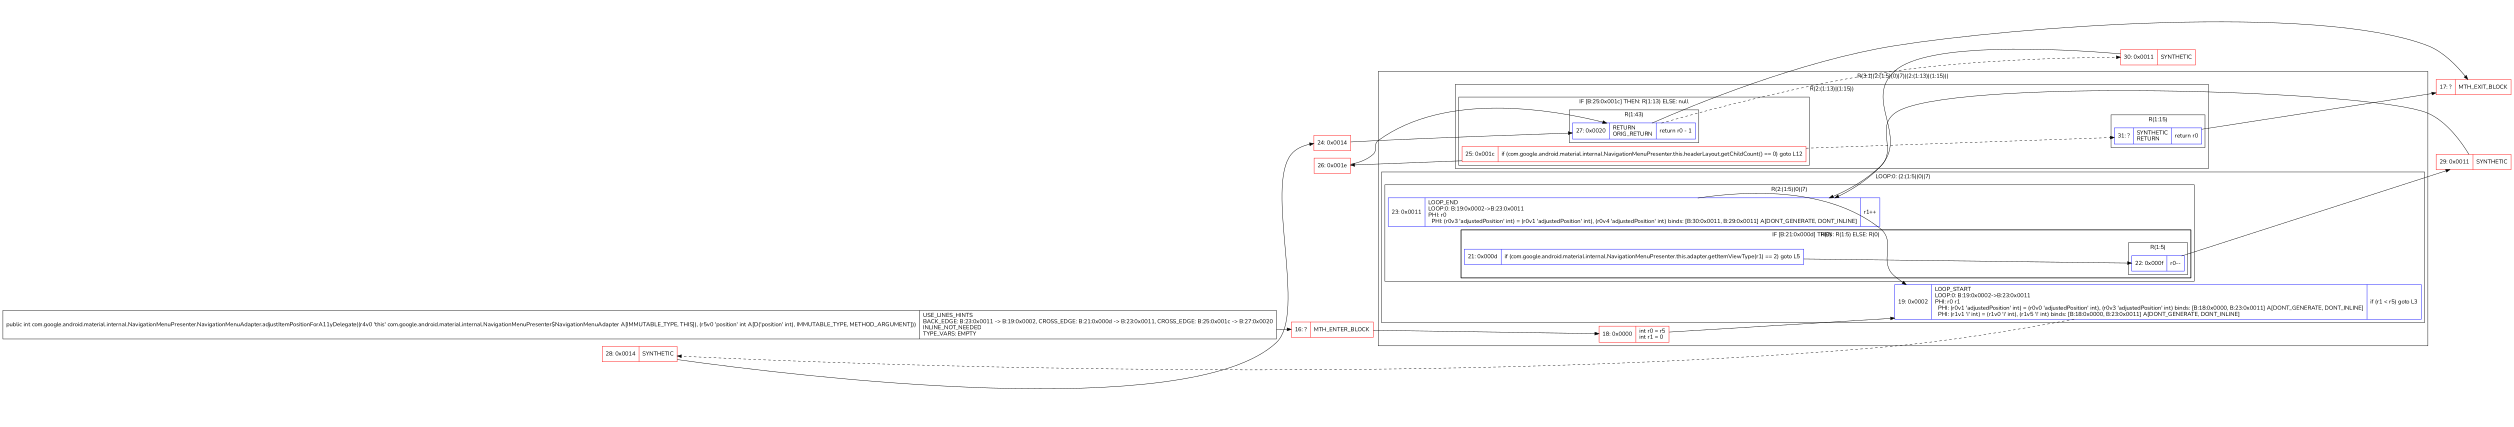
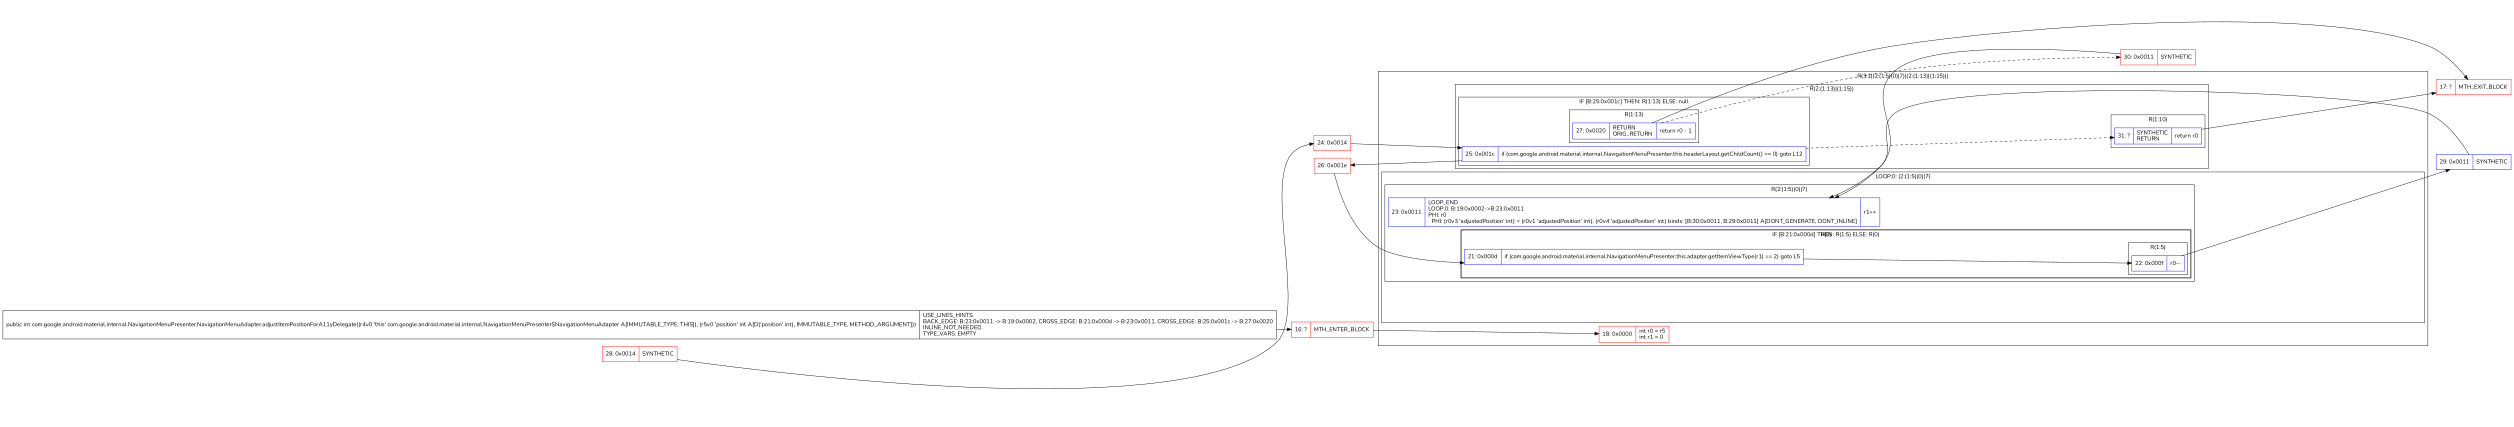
edge "26: 0x001e" -> "27: 0x0020": now "26: 0x001e" -> "21: 0x000d"
cluster "R(1:43)": label "R(1:43)" -> "R(1:13)"
cluster "R(1:15)": label "R(1:15)" -> "R(1:10)"
edge "24: 0x0014" -> "27: 0x0020": now "24: 0x0014" -> "25: 0x001c"
node "25: 0x001c": color red -> blue
node "29: 0x0011": color red -> blue
node "19: 0x0002": removed
